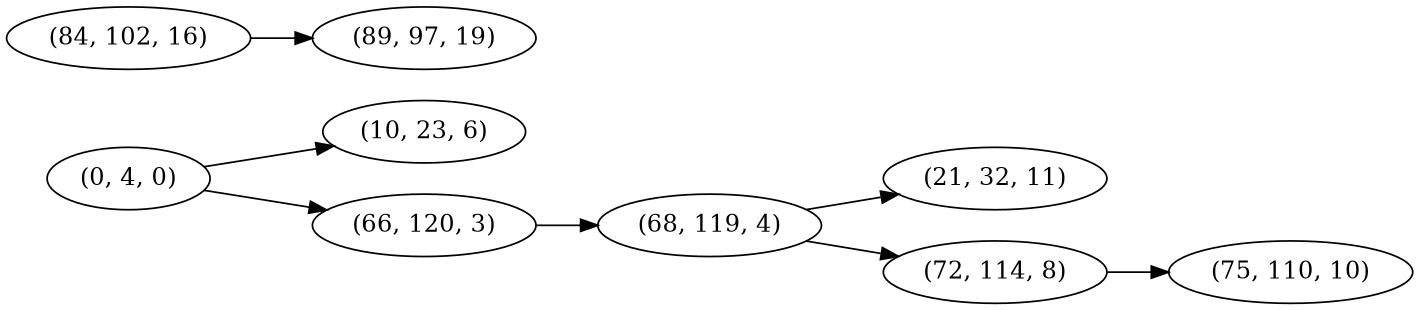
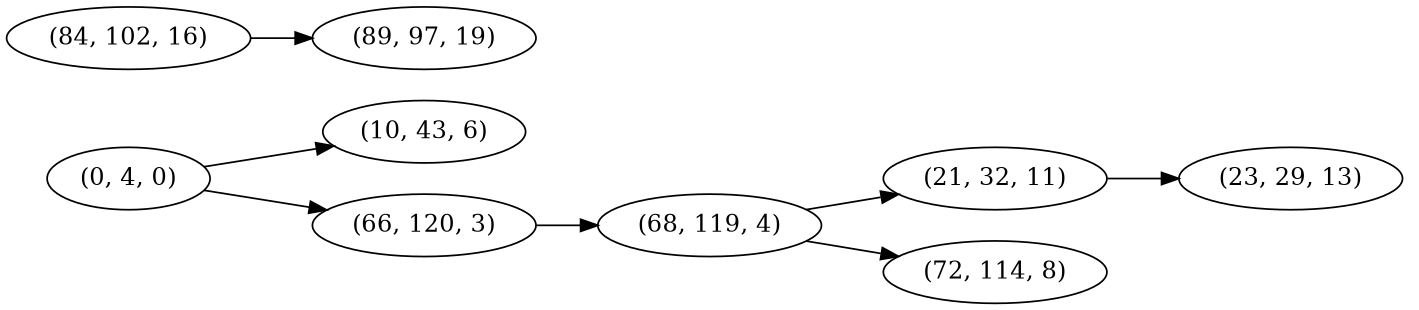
node "(10, 23, 6)": label "(10, 23, 6)" -> "(10, 43, 6)"
node "(23, 29, 13)": added
node "(75, 110, 10)": removed
